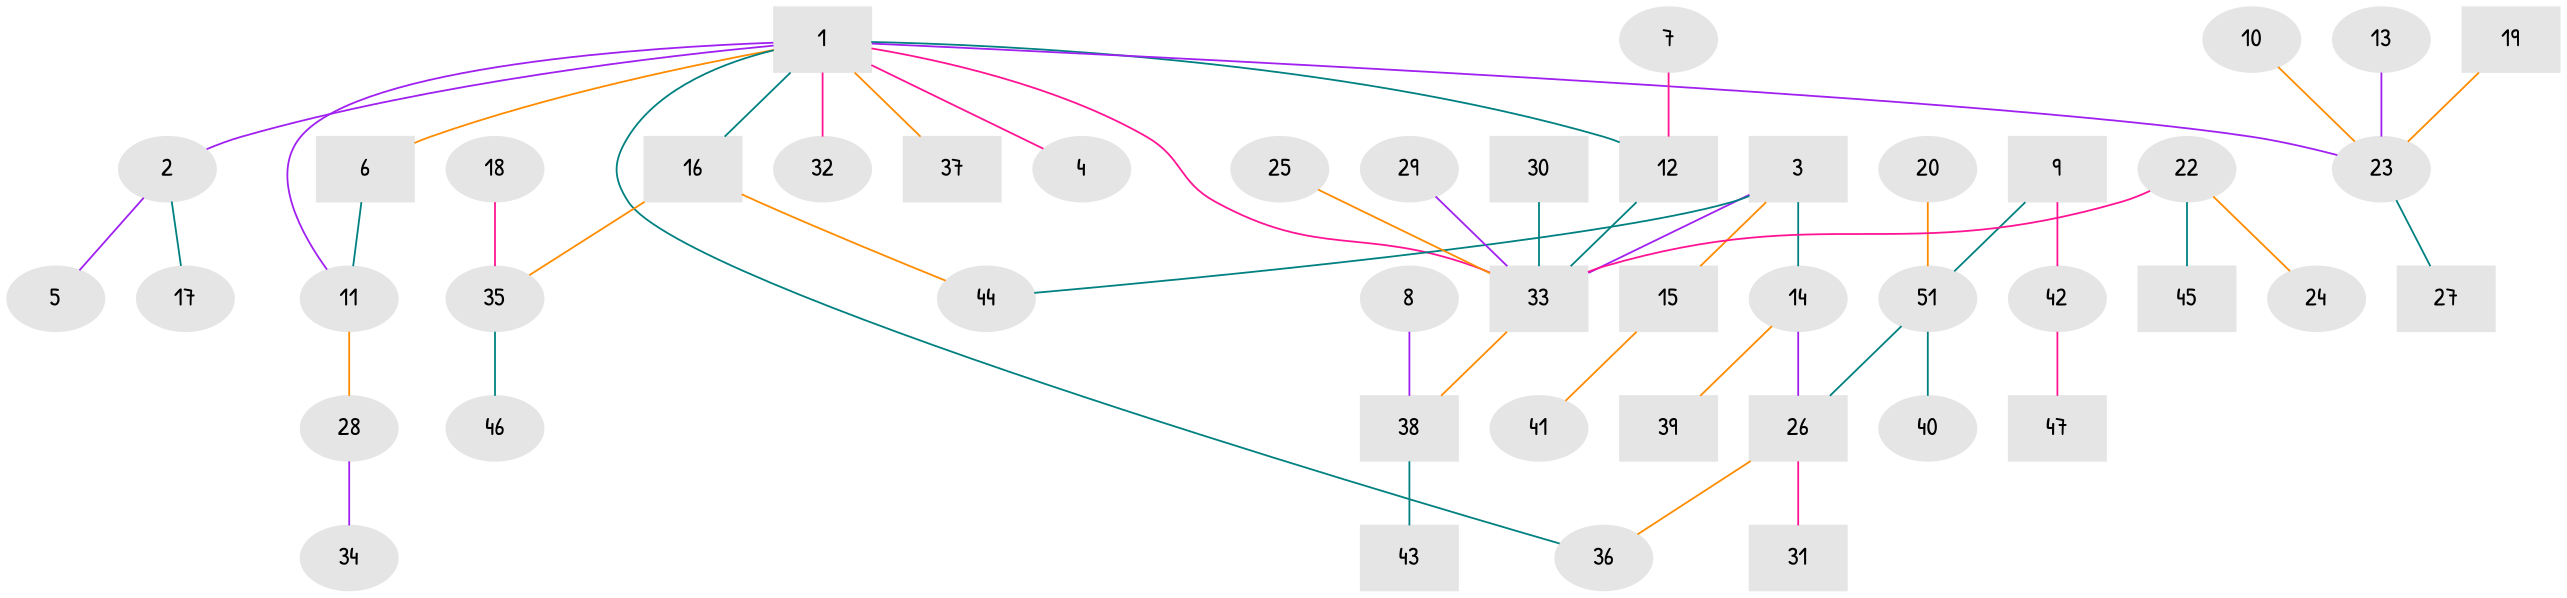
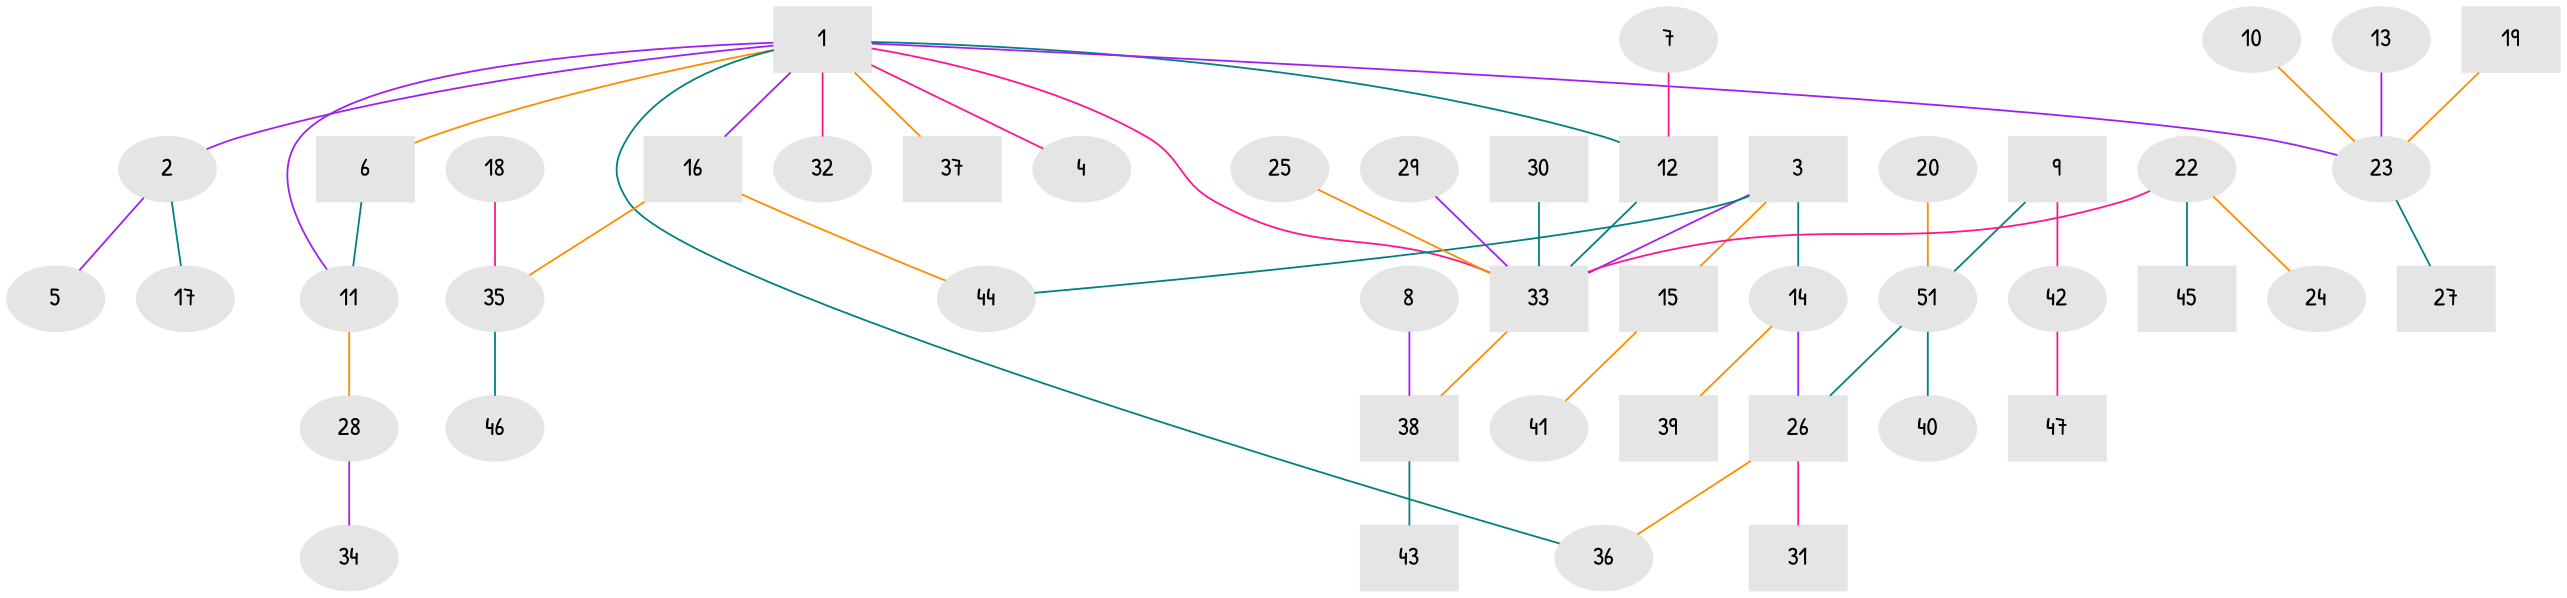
edge "1" -- "16": color teal -> purple
